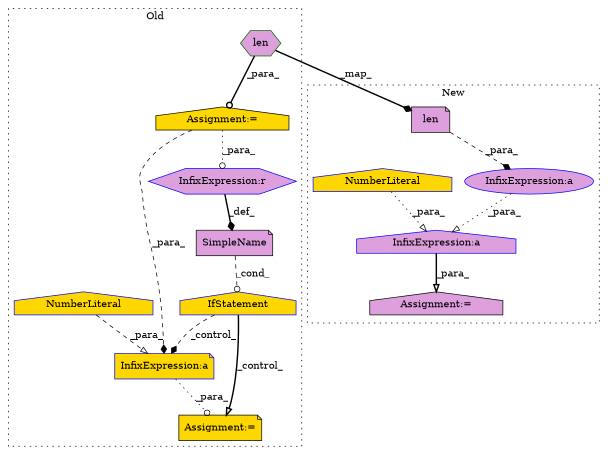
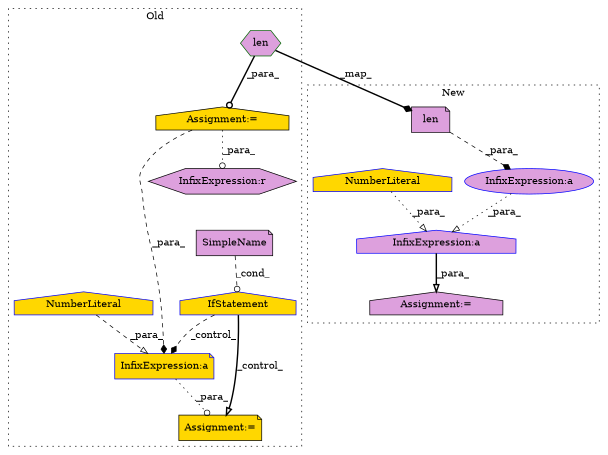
node "InfixExpression:r": color blue -> black
edge "InfixExpression:r" -> "SimpleName": removed, label "_def_"
